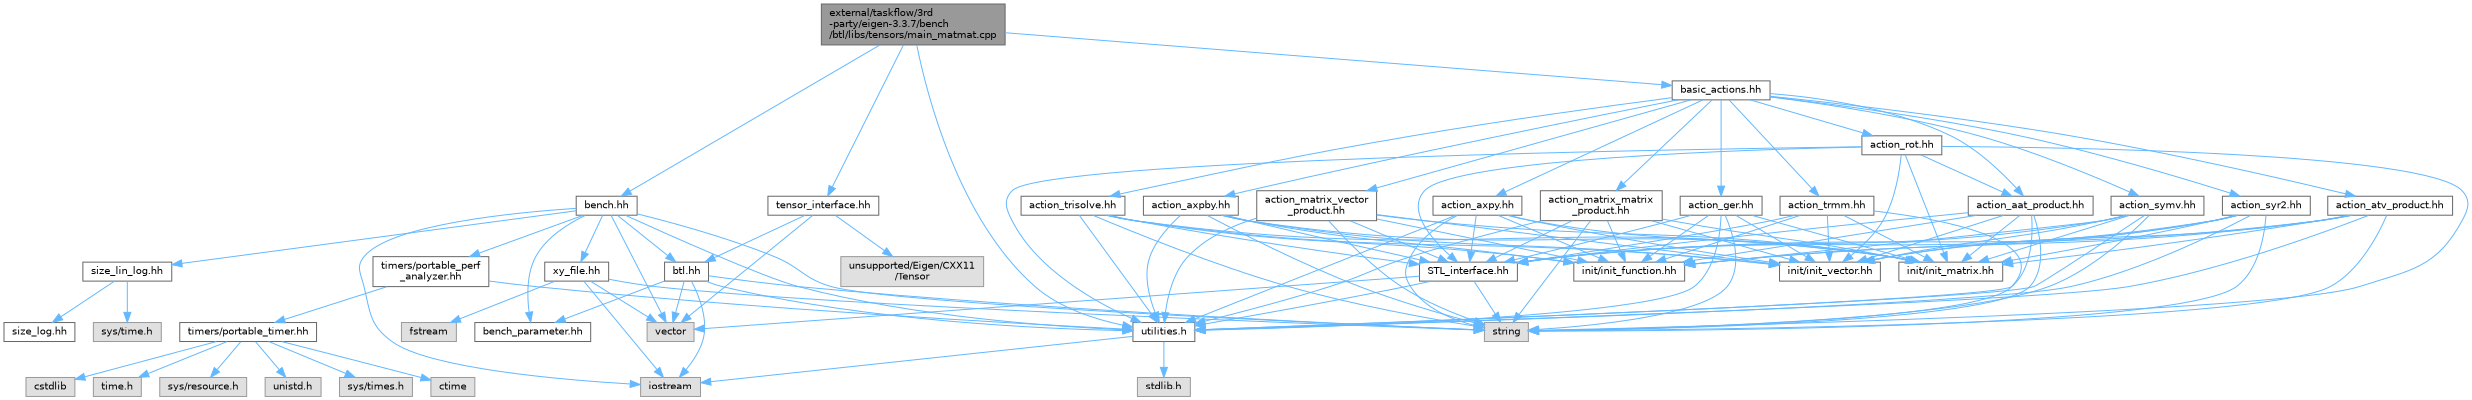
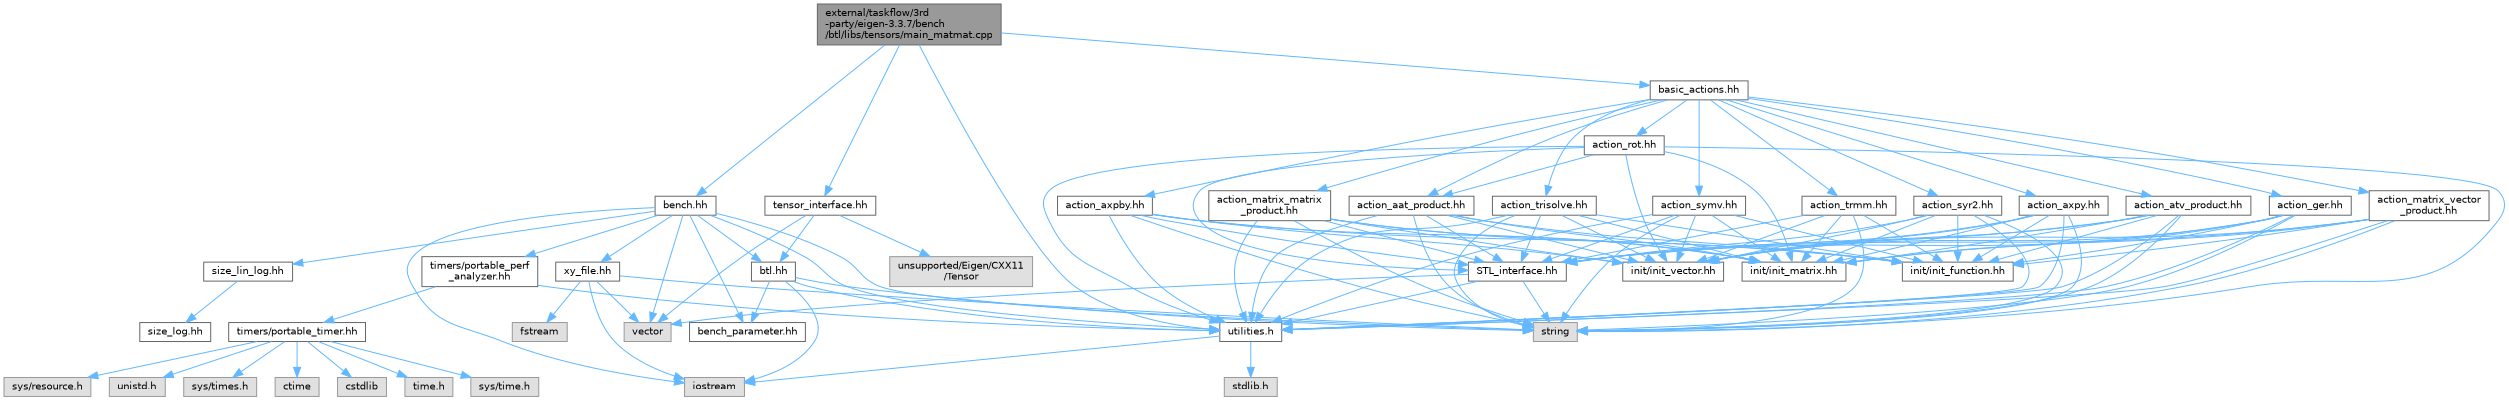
edge "size_lin_log.hh" -> "sys/time.h": now "timers/portable_timer.hh" -> "sys/time.h"
edge "btl.hh" -> "vector": removed
